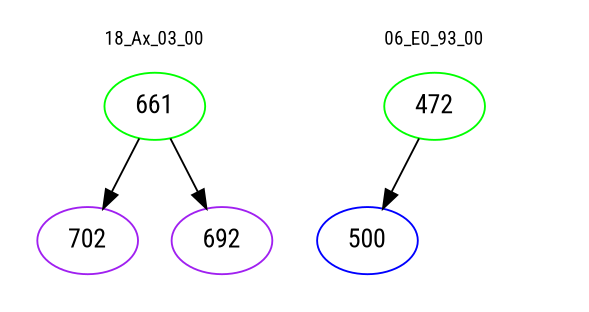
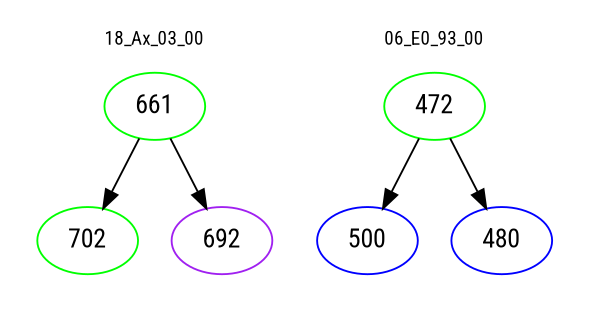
node "702": color purple -> green
node "480": added
